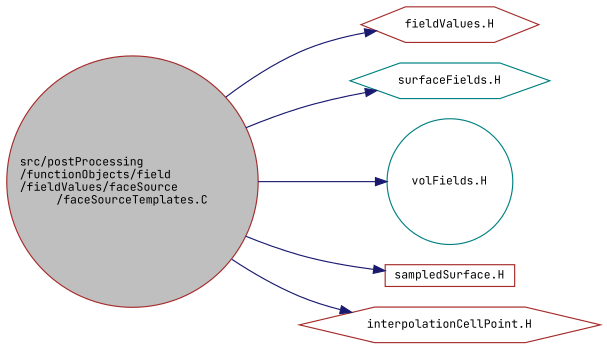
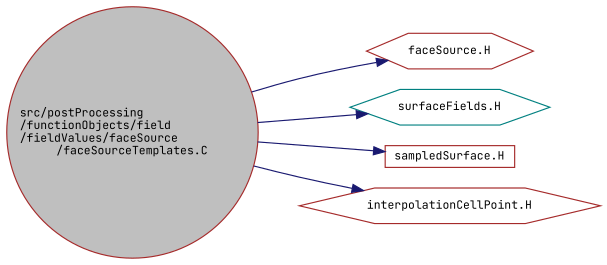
node "fieldValues.H": label "fieldValues.H" -> "faceSource.H"
node "volFields.H": removed
